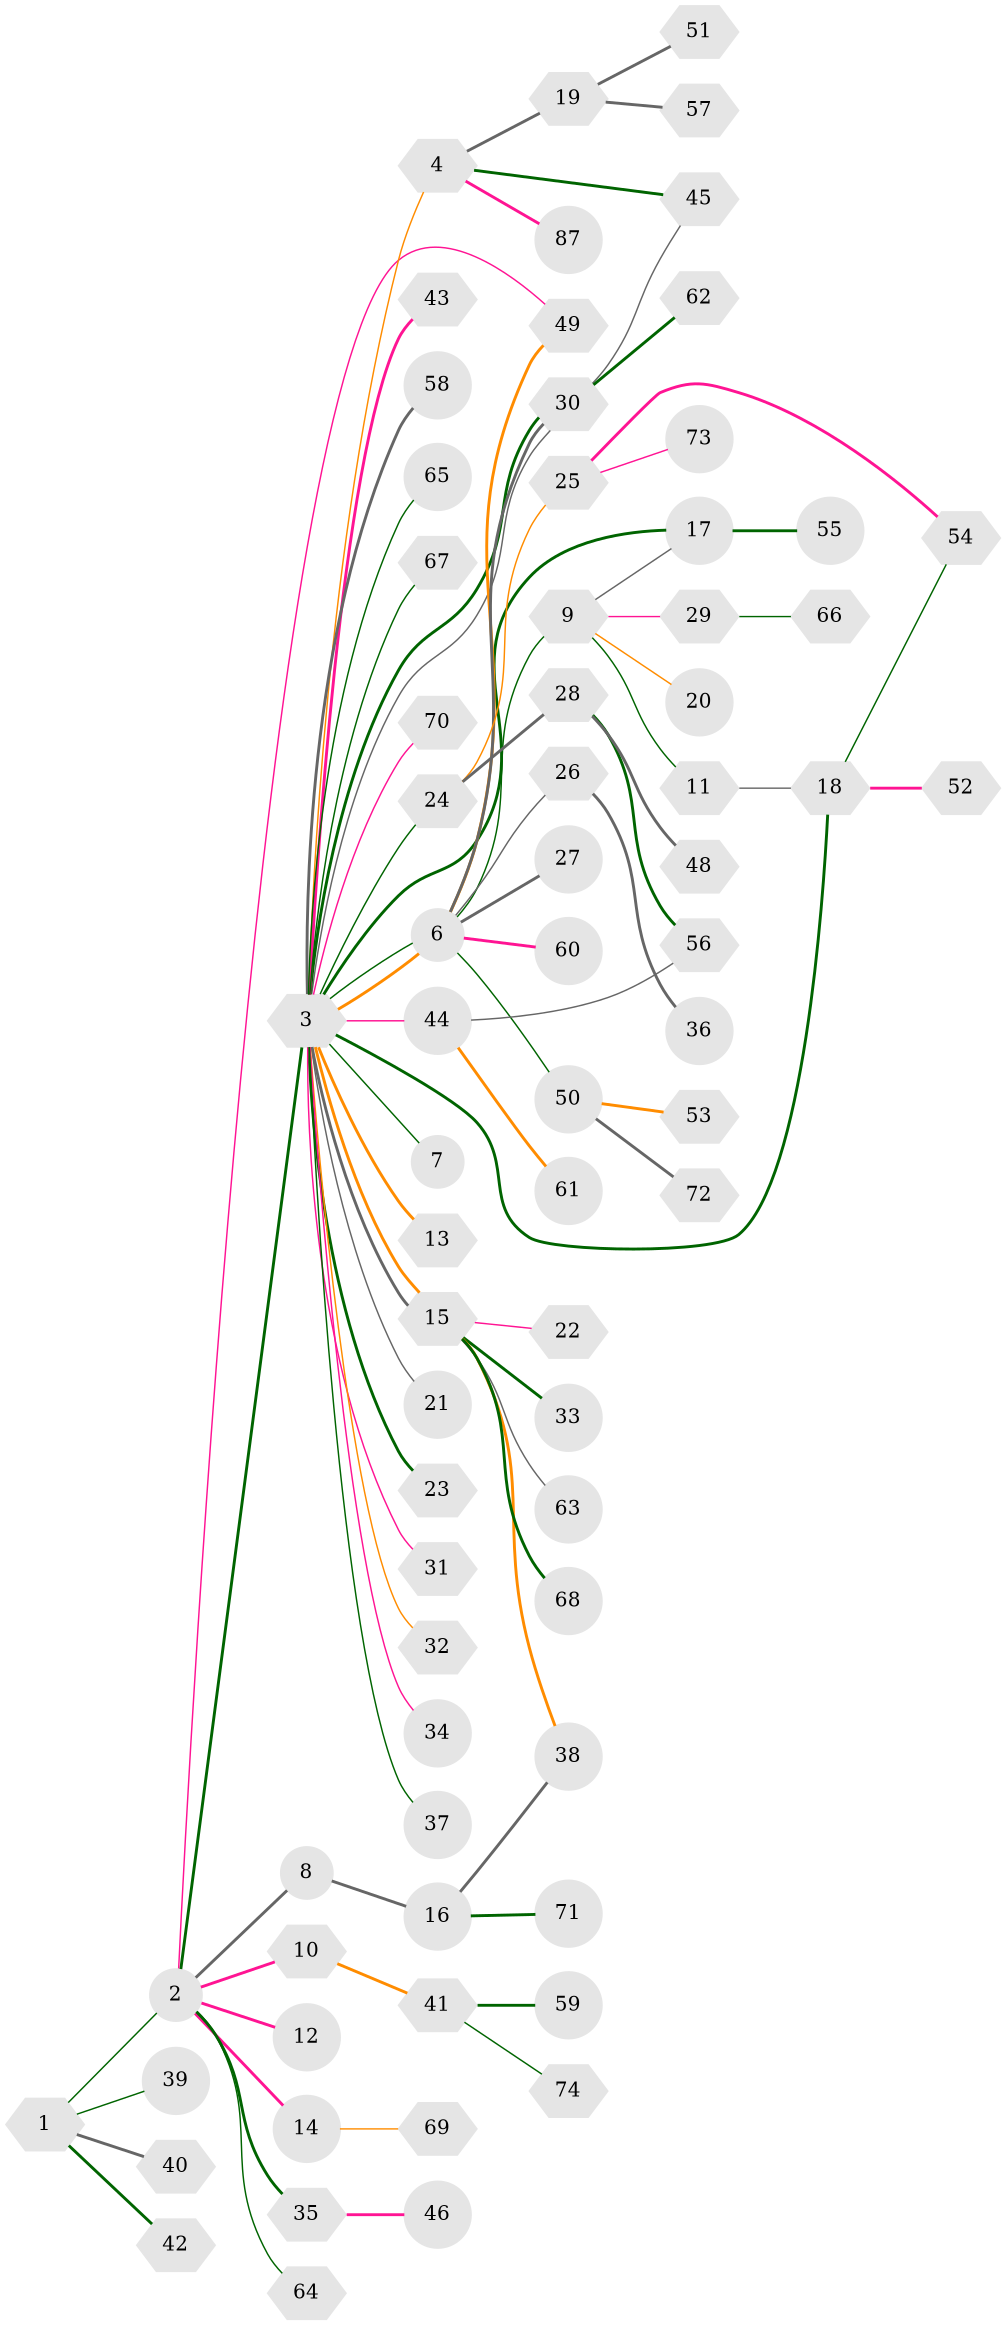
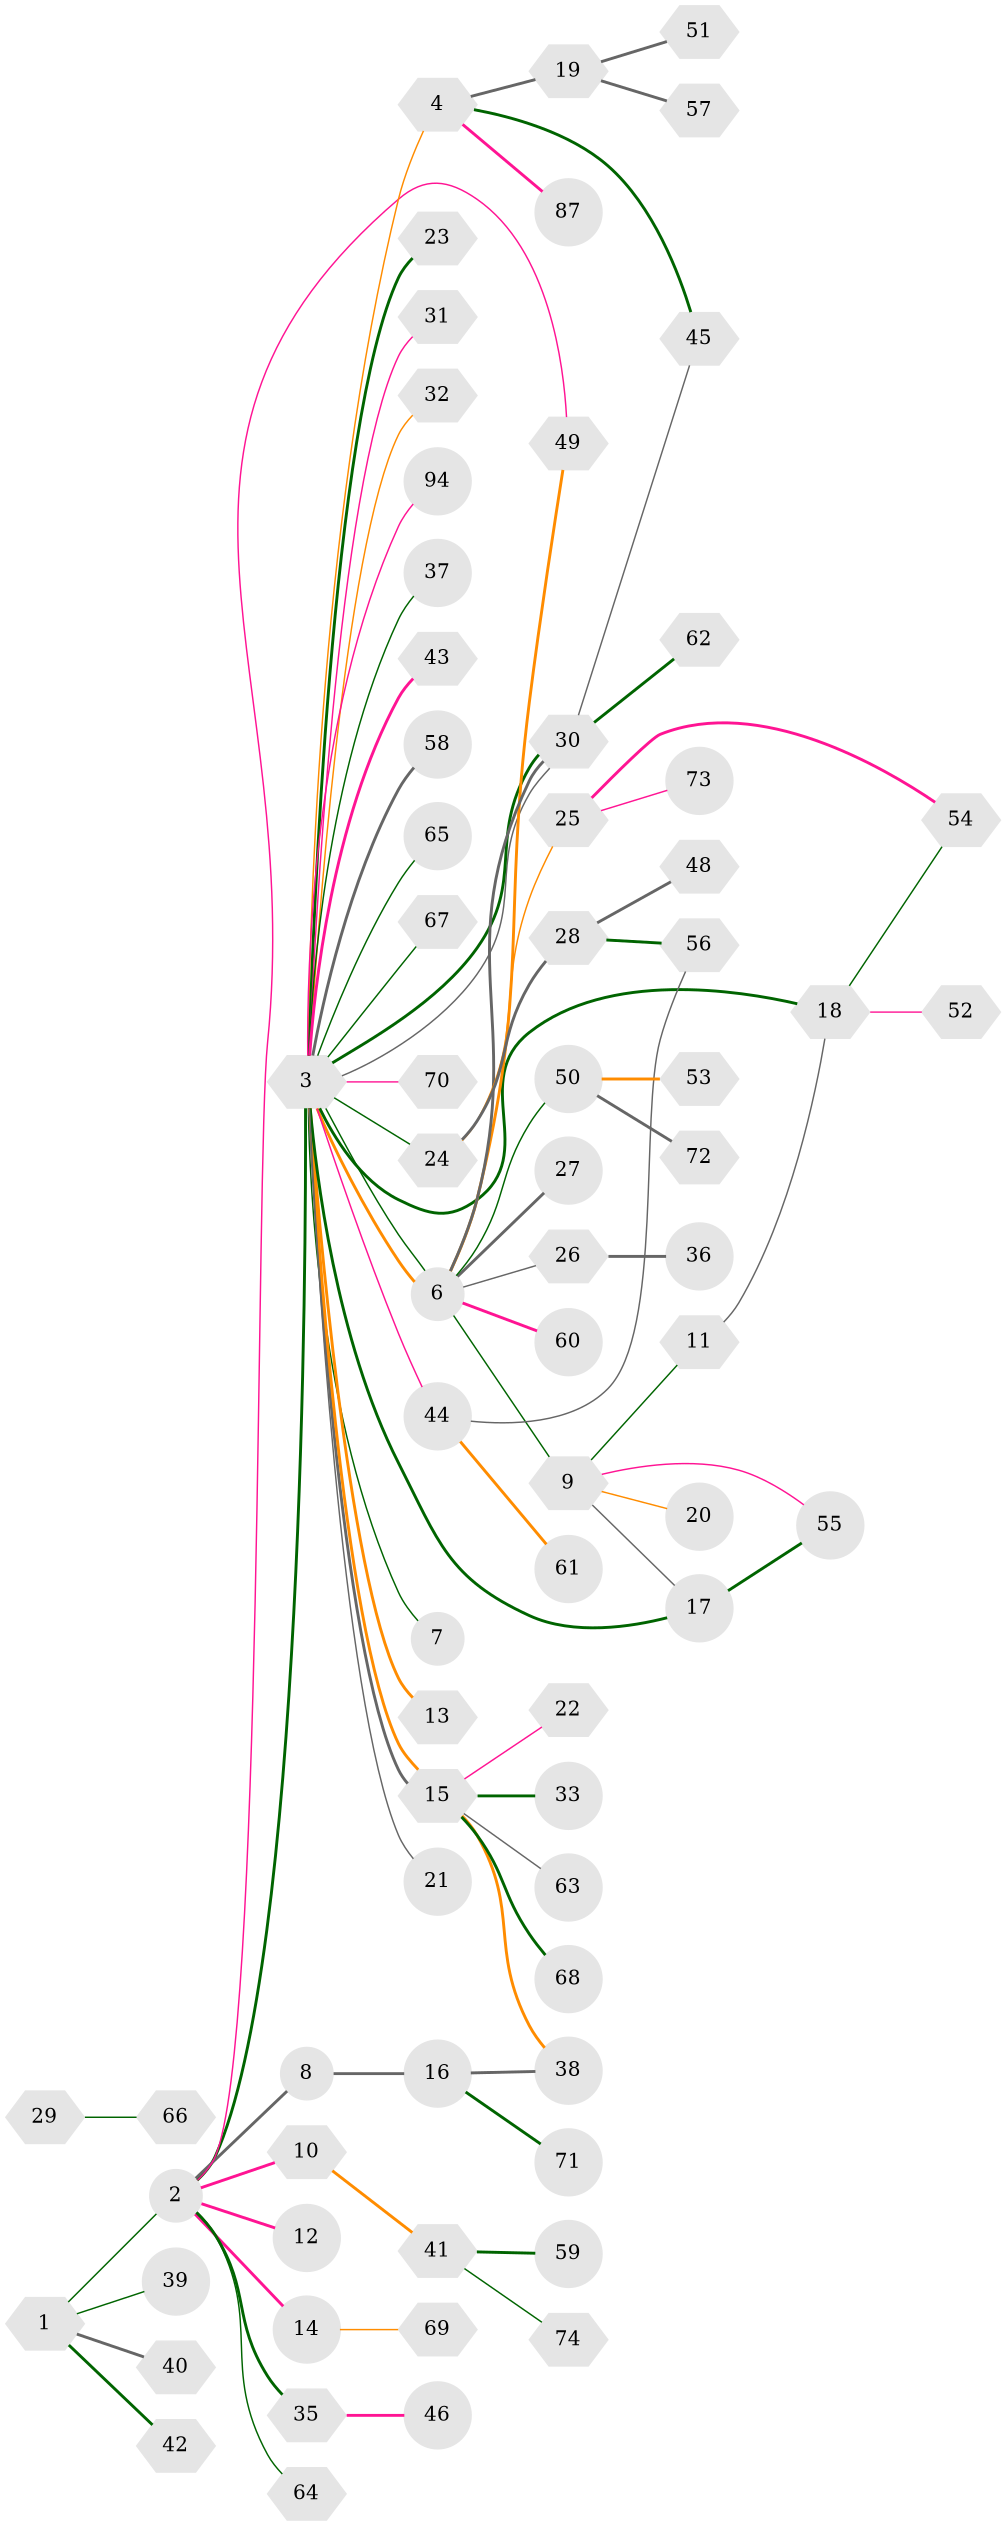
edge "9" -- "29": now "9" -- "55"
edge "18" -- "52": style bold -> solid
node "34": label "34" -> "94"
